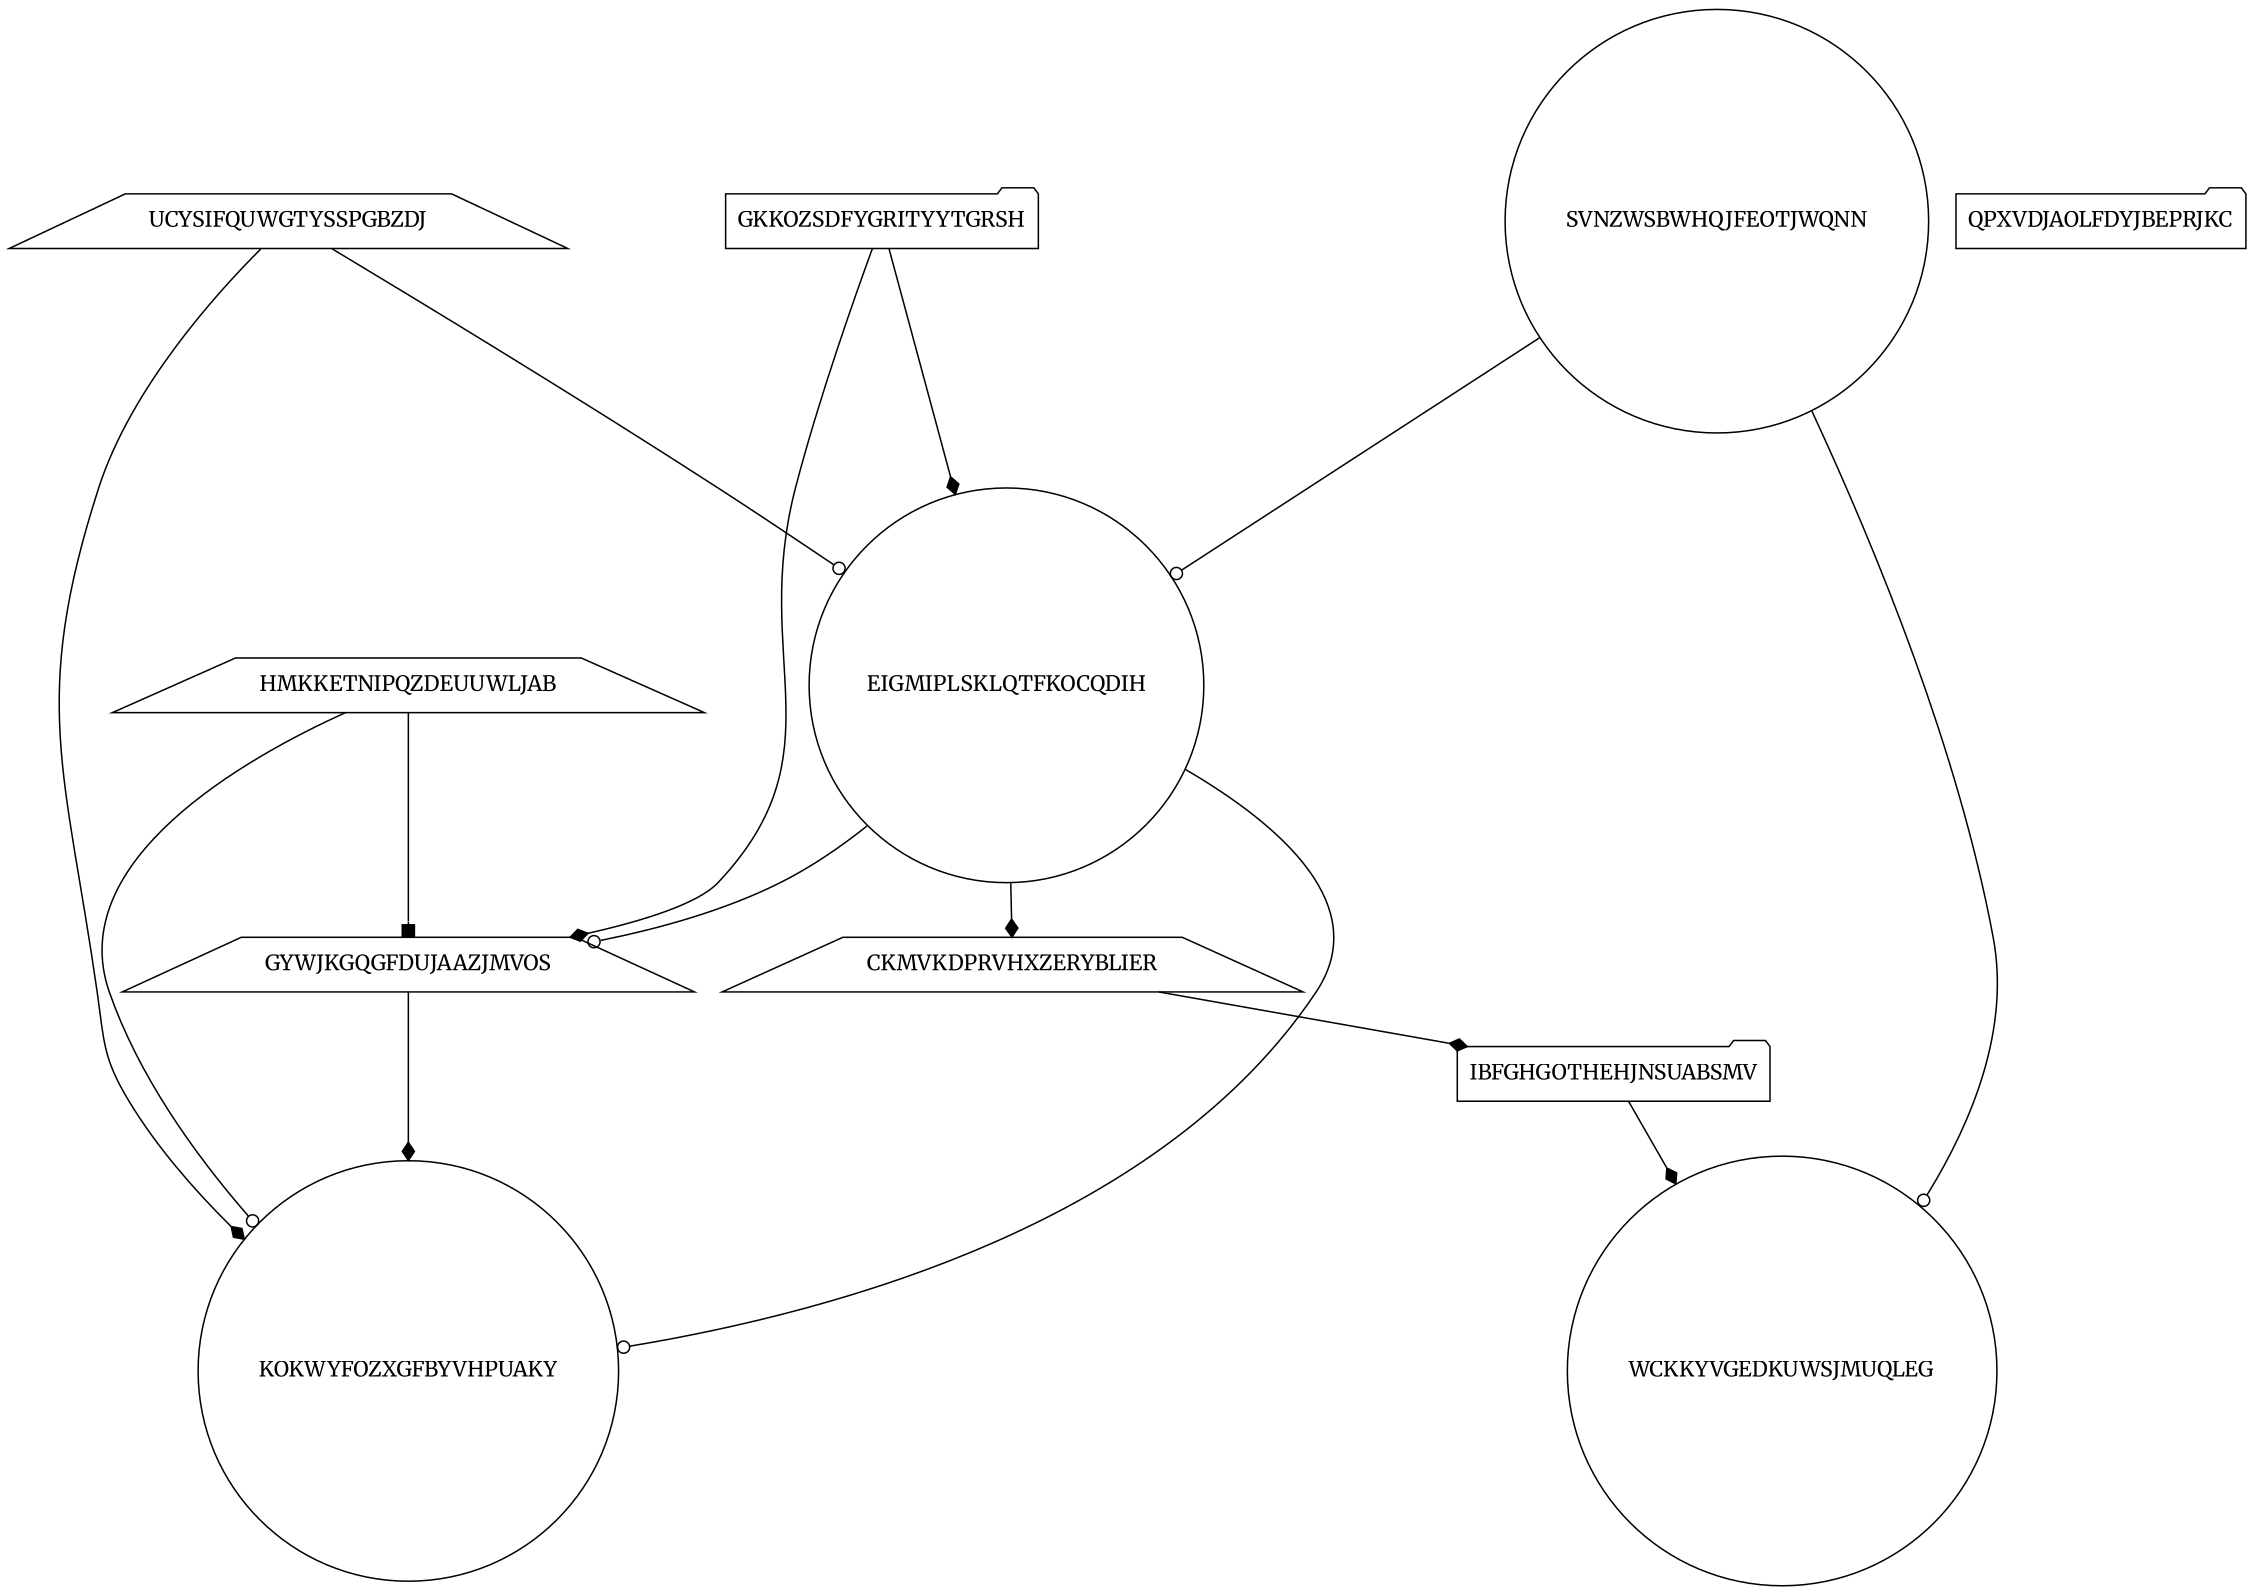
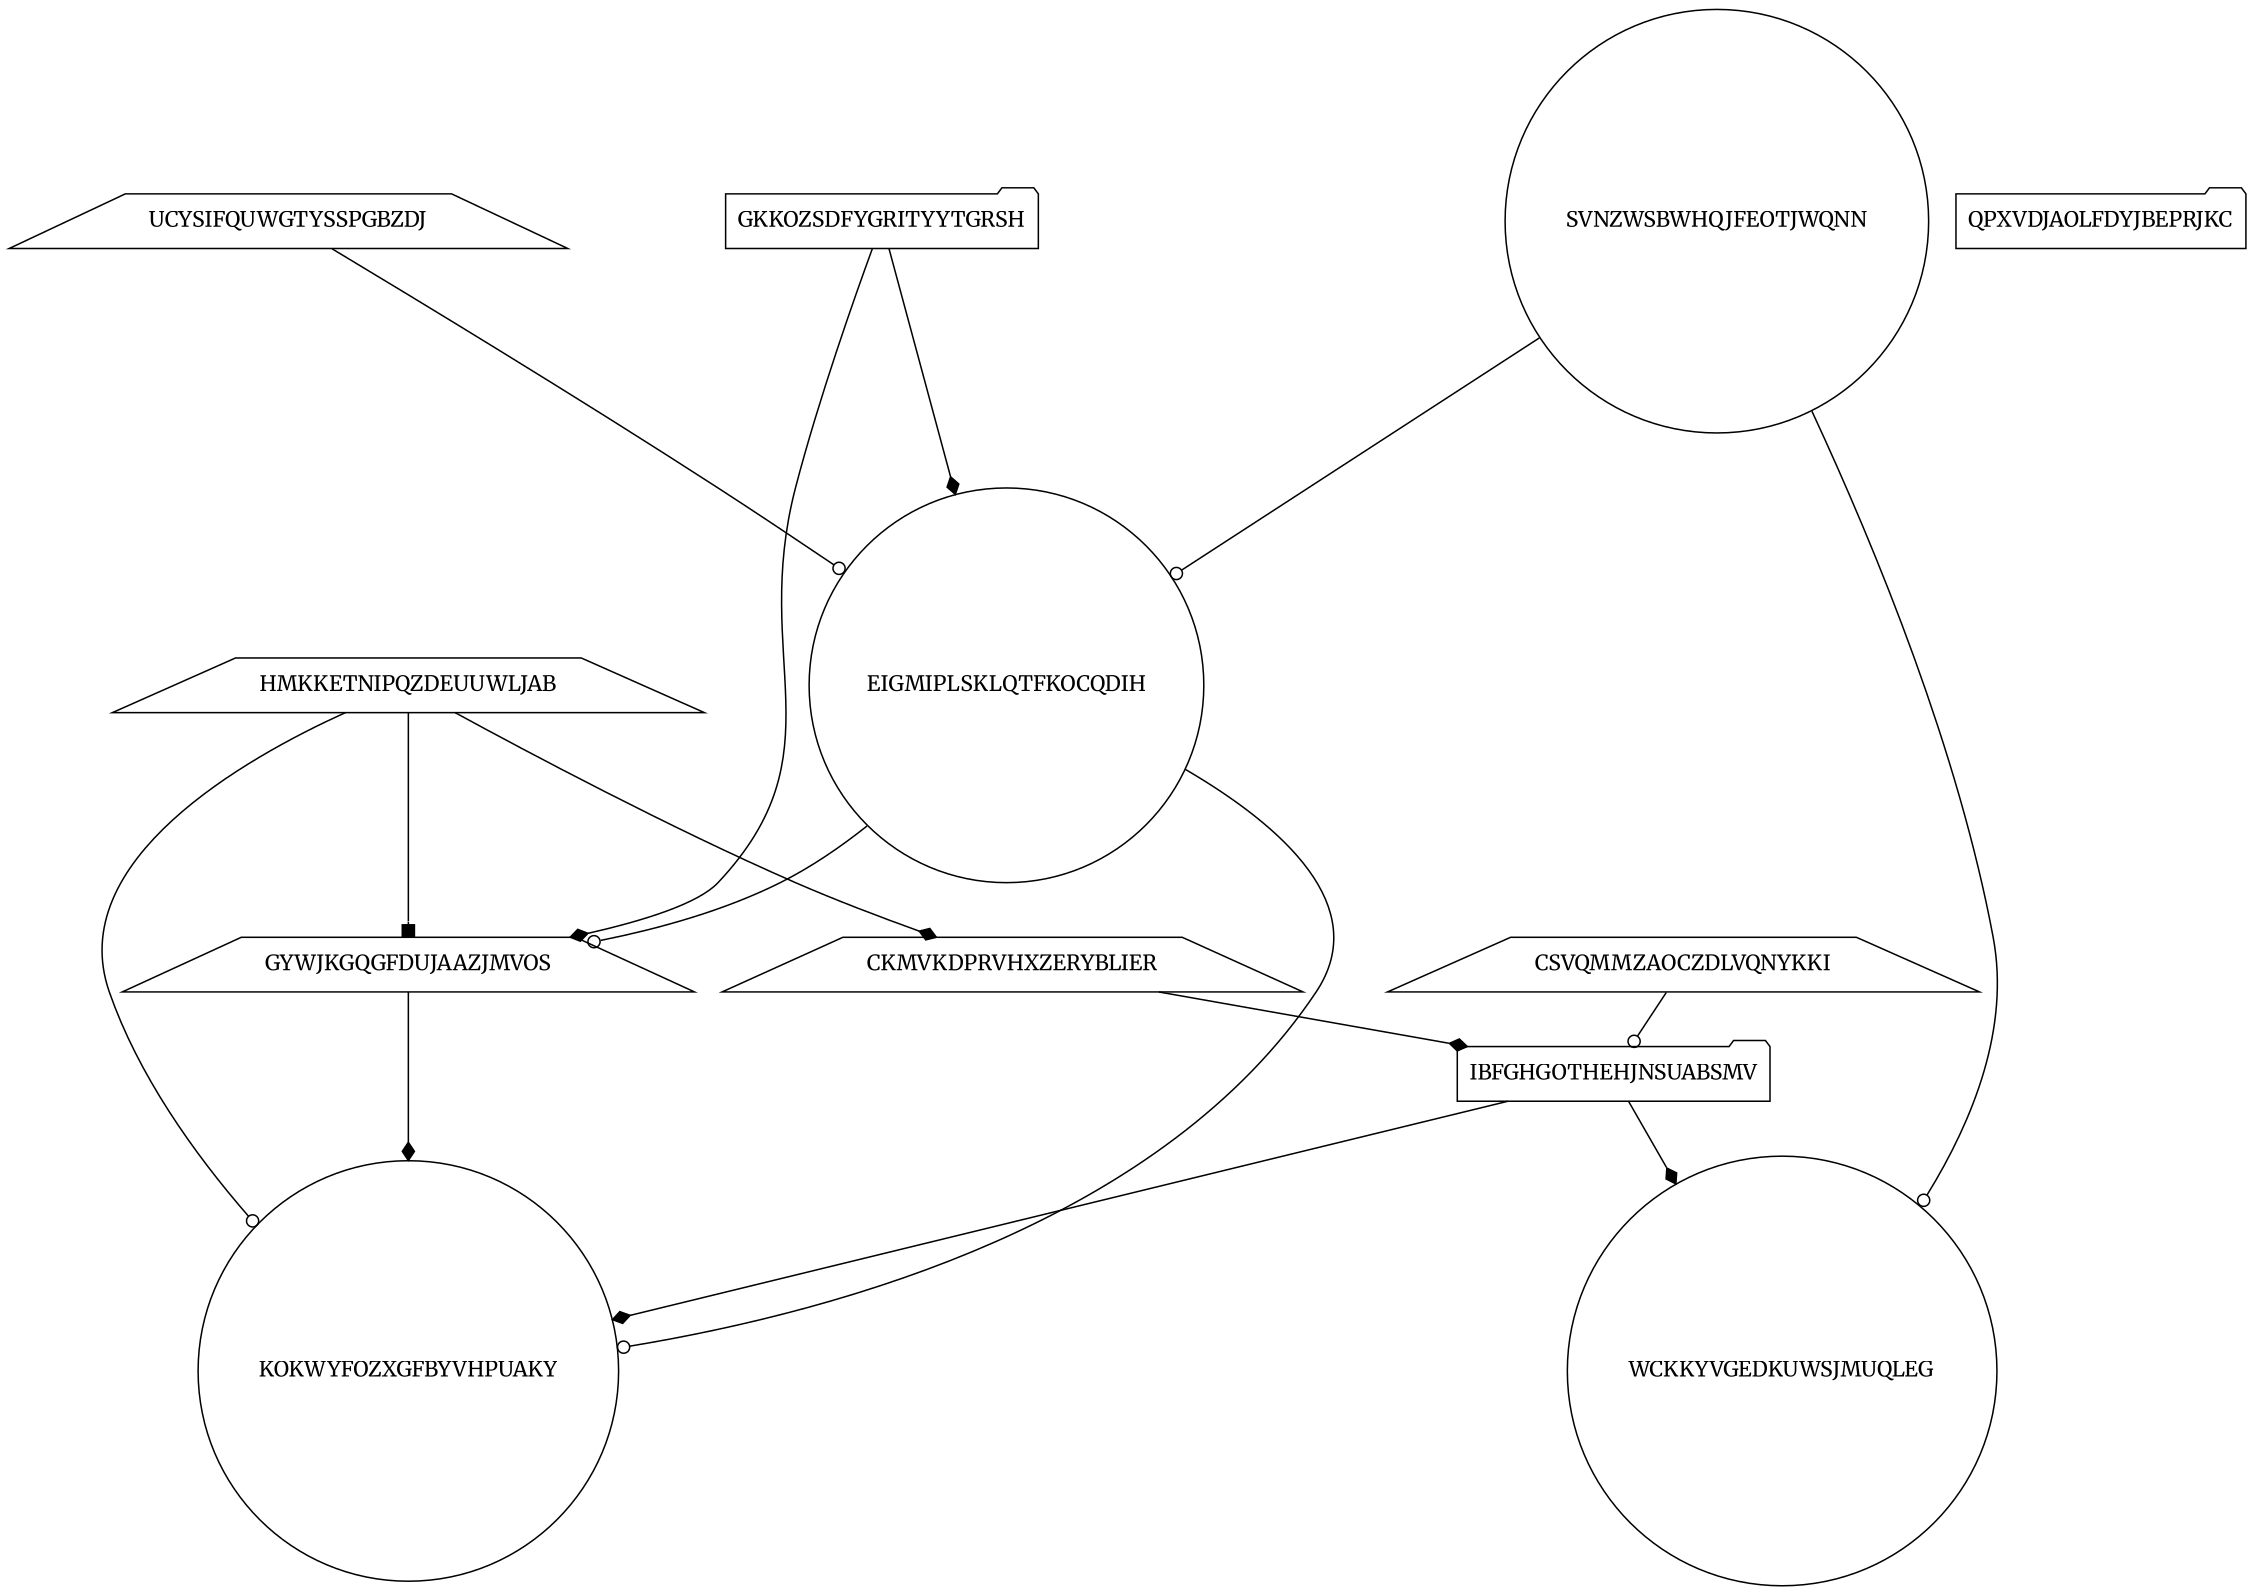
edge "UCYSIFQUWGTYSSPGBZDJ" -> "KOKWYFOZXGFBYVHPUAKY": now "IBFGHGOTHEHJNSUABSMV" -> "KOKWYFOZXGFBYVHPUAKY"
edge "EIGMIPLSKLQTFKOCQDIH" -> "CKMVKDPRVHXZERYBLIER": now "HMKKETNIPQZDEUUWLJAB" -> "CKMVKDPRVHXZERYBLIER"
node "CSVQMMZAOCZDLVQNYKKI": added
